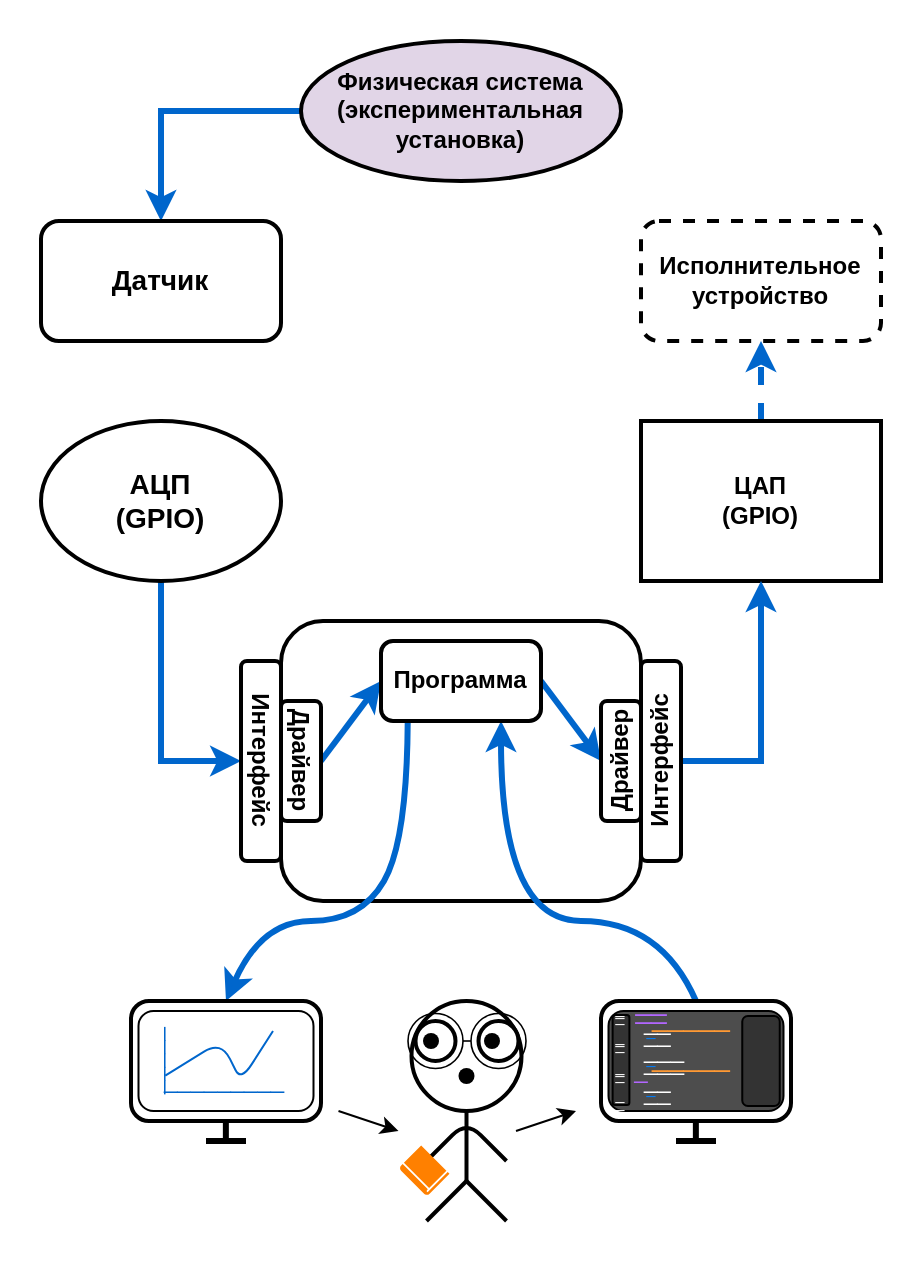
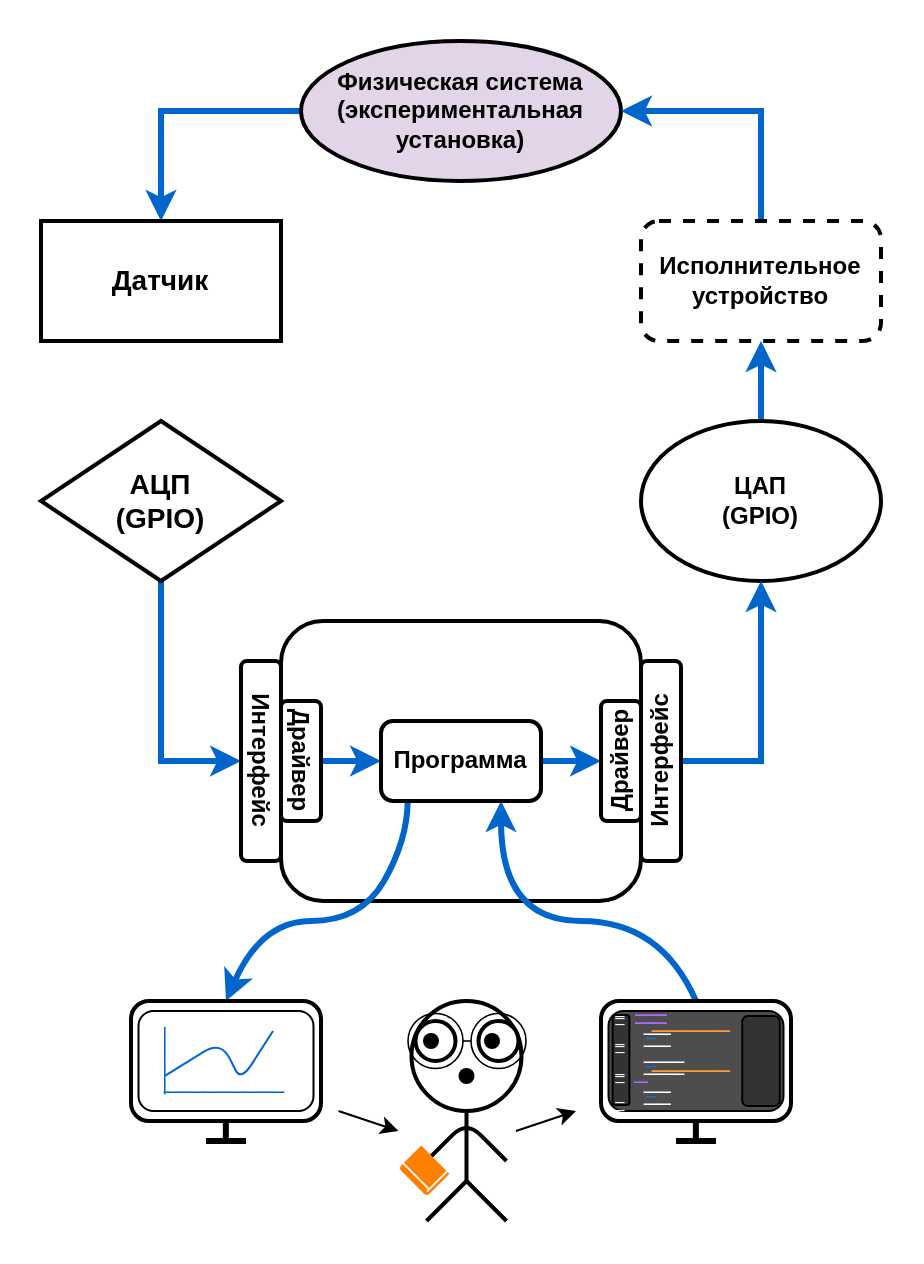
edge "Исполнительное устройство" -> "Физическая система (экспериментальная установка)": added
node "Датчик": shape rounded rectangle -> rectangle
edge "ЦАП (GPIO)" -> "Исполнительное устройство": style dashed -> solid
node "АЦП (GPIO)": shape ellipse -> diamond
node "ЦАП (GPIO)": shape rectangle -> ellipse
node "Программа": moved (461, 681) -> (461, 761)
